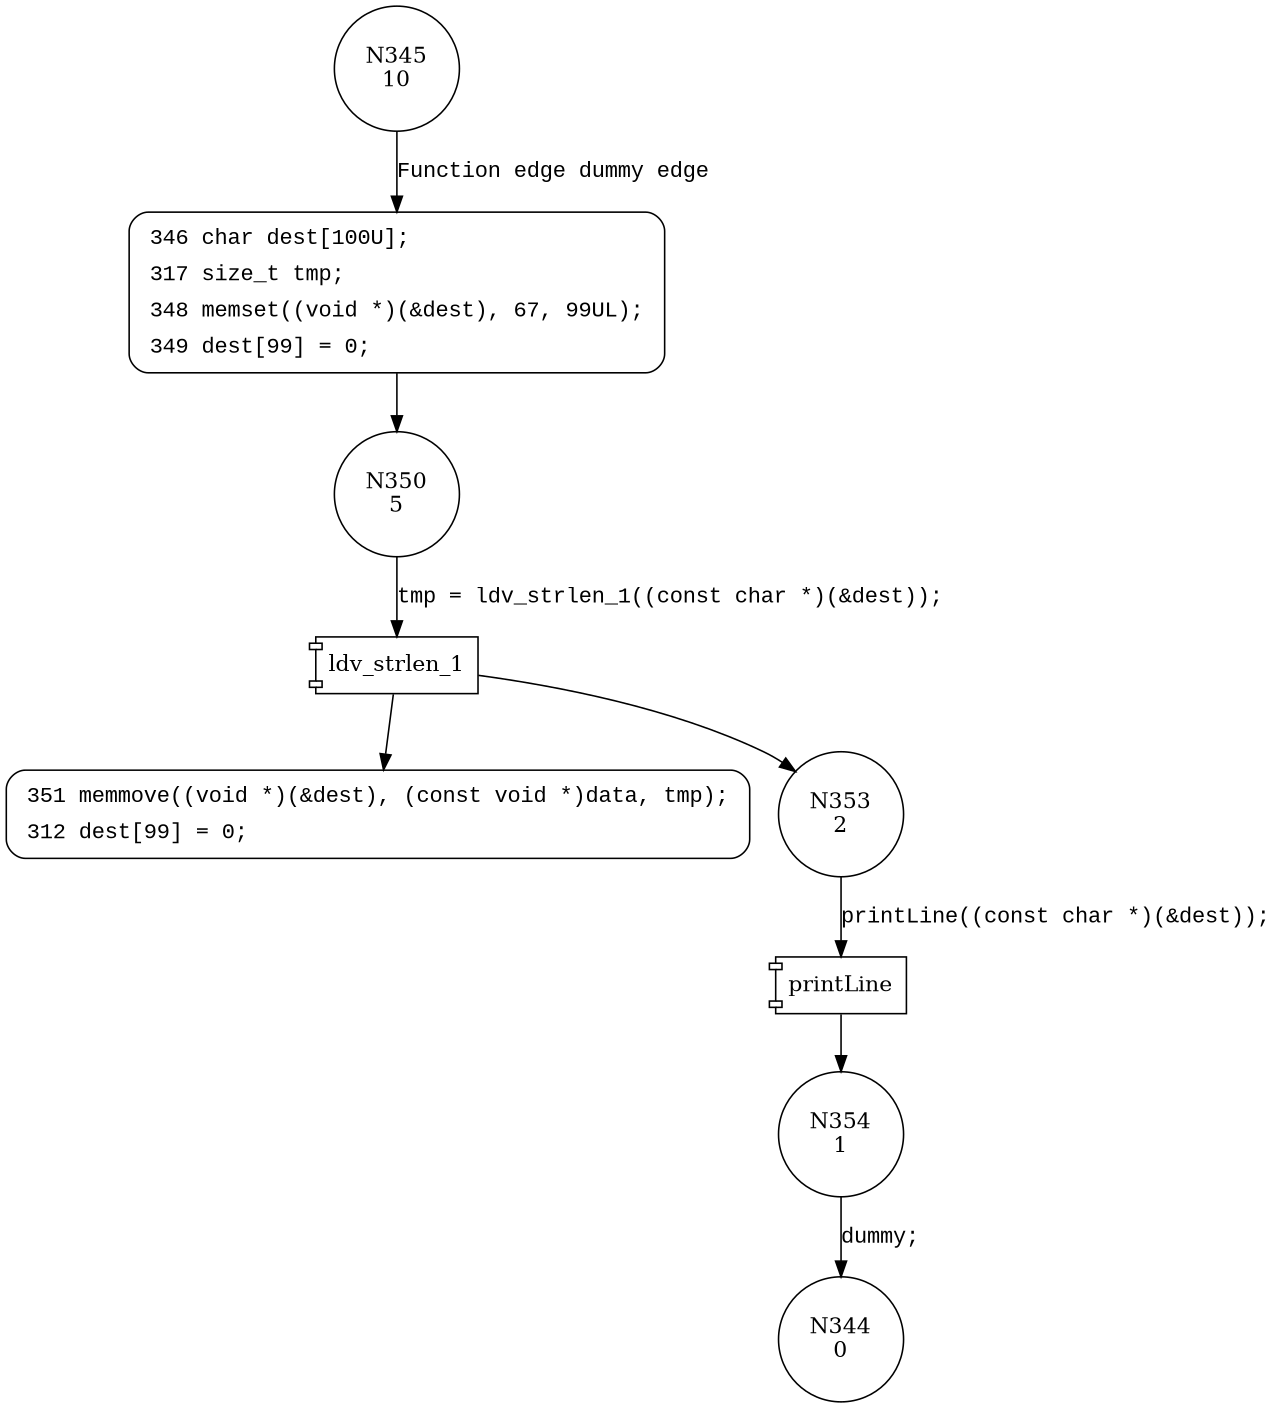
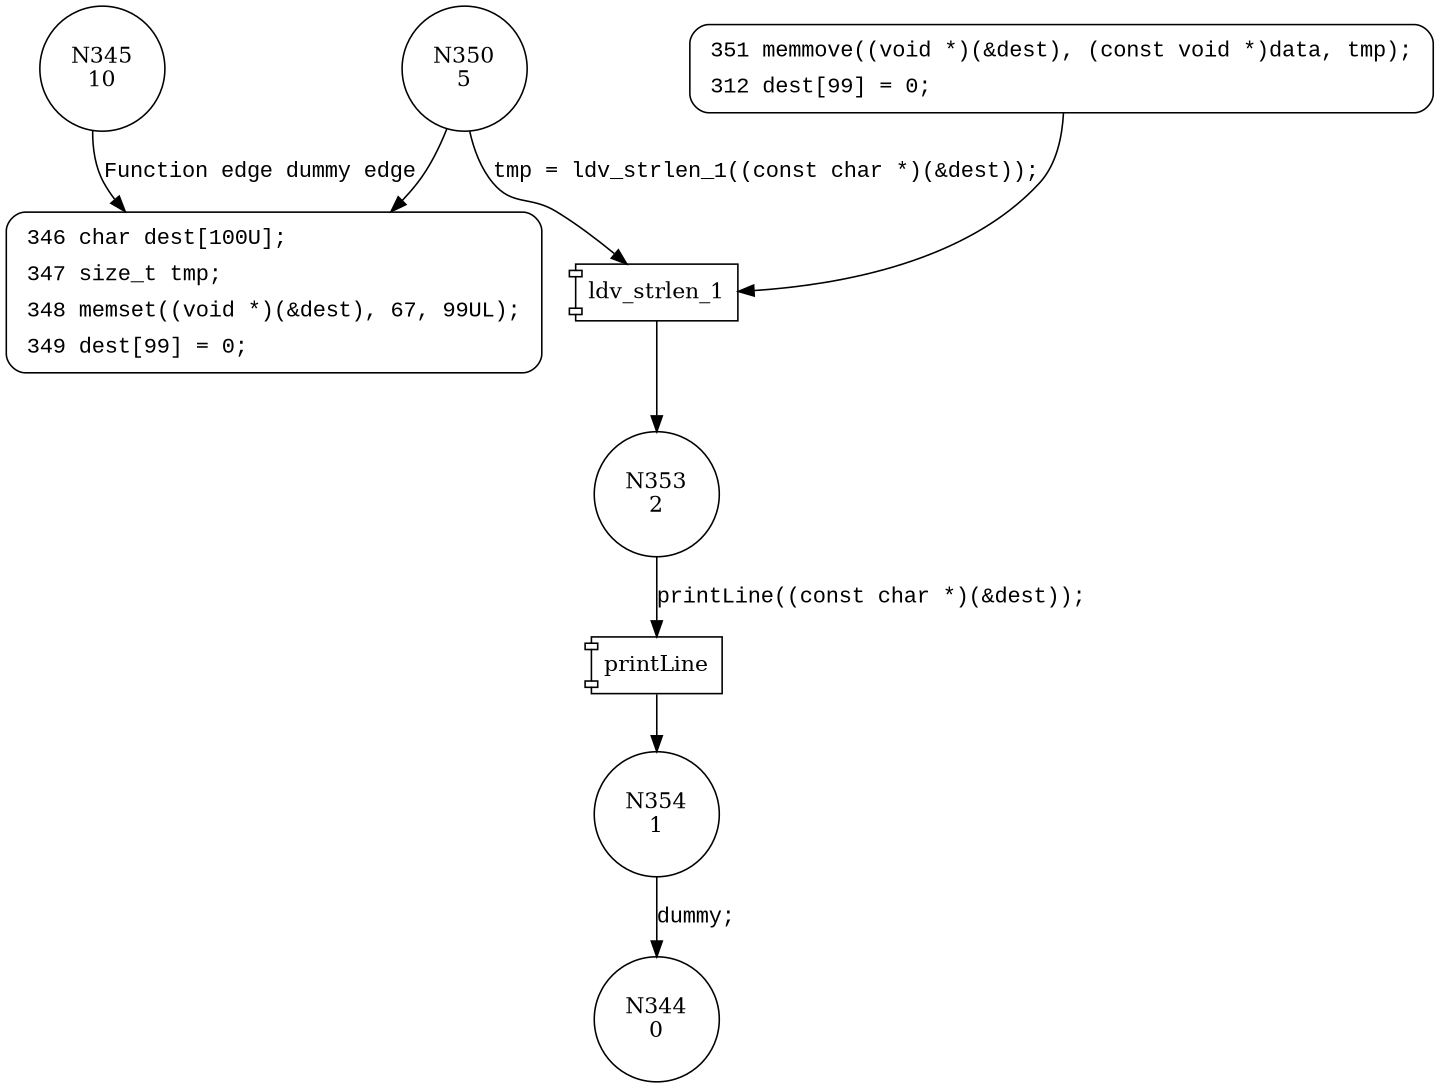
node "346": text "317" -> "347"
edge "346" -> "N350 5": reversed
edge "ldv_strlen_1" -> "351": reversed
